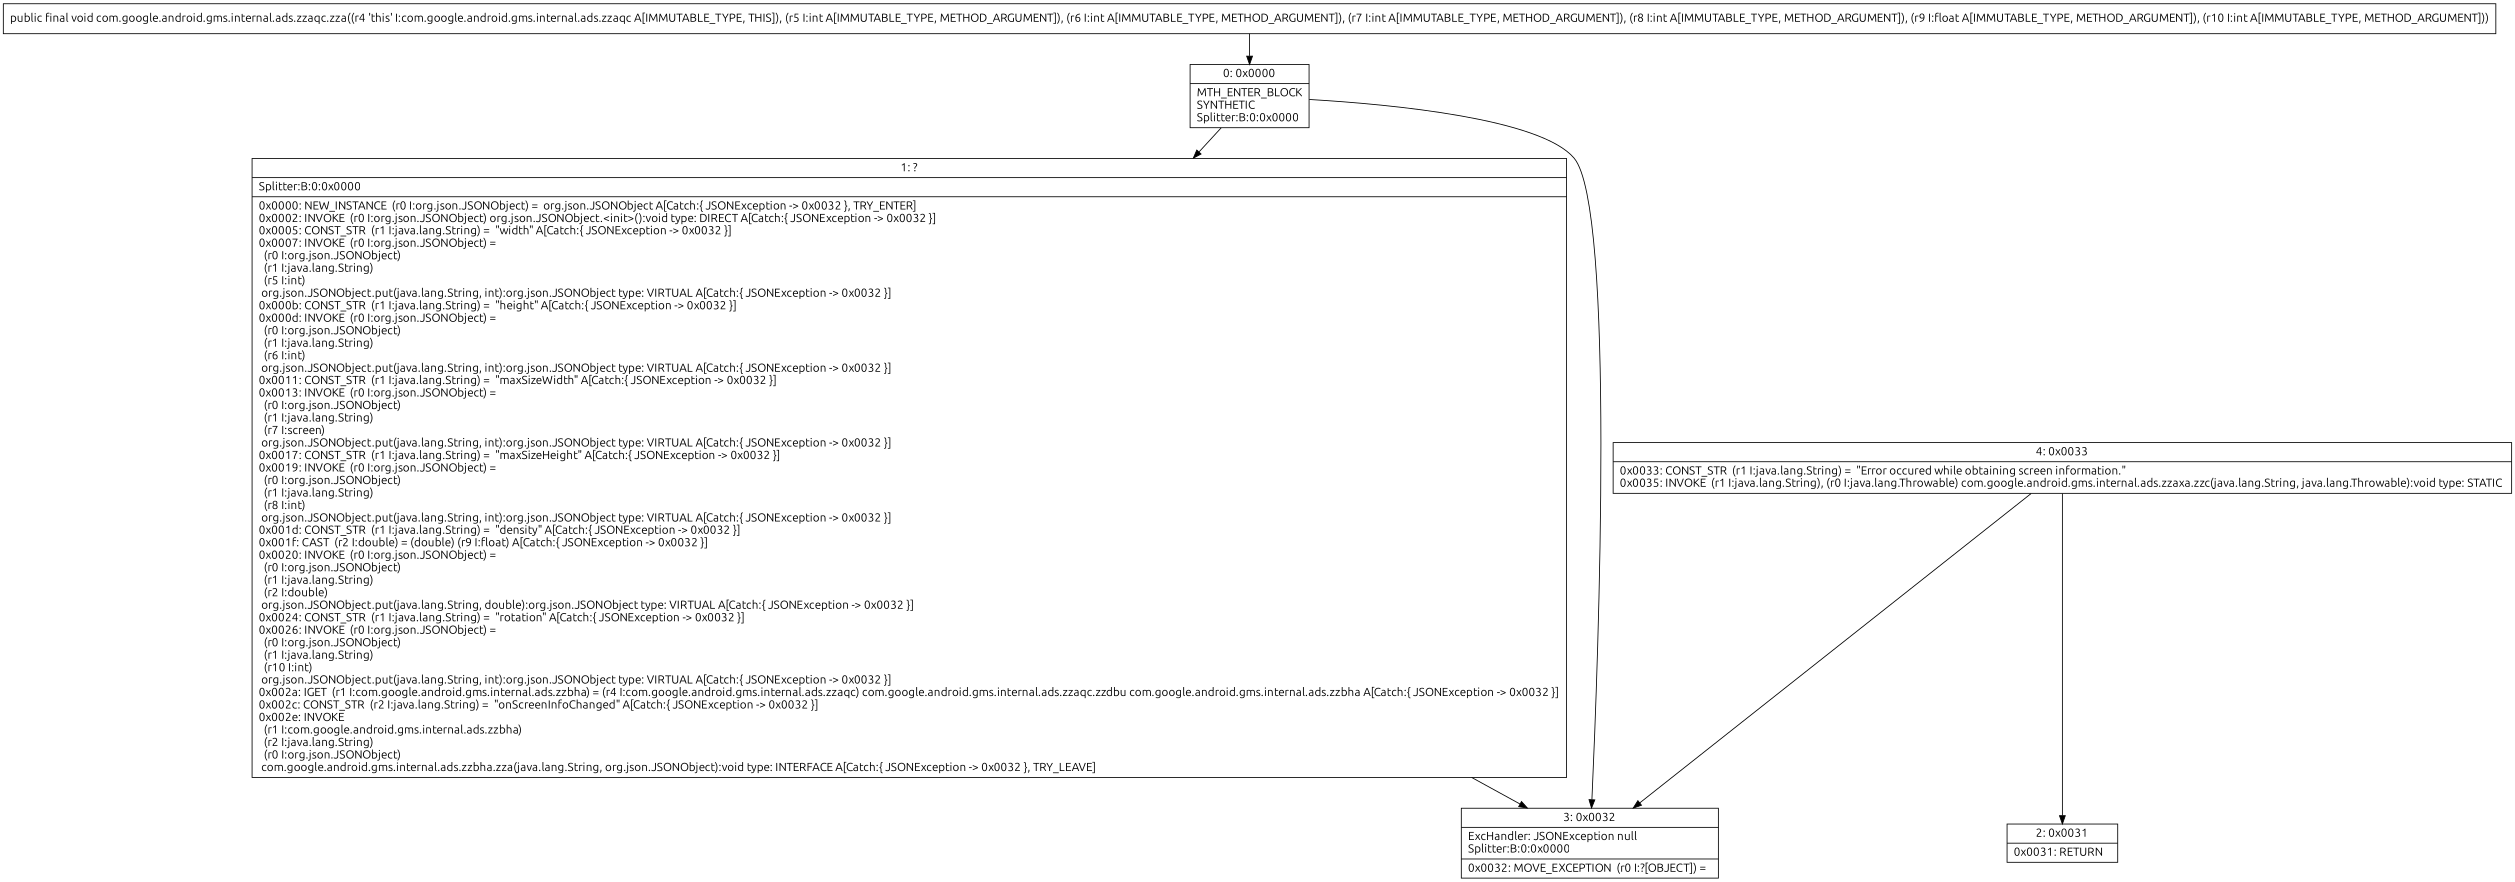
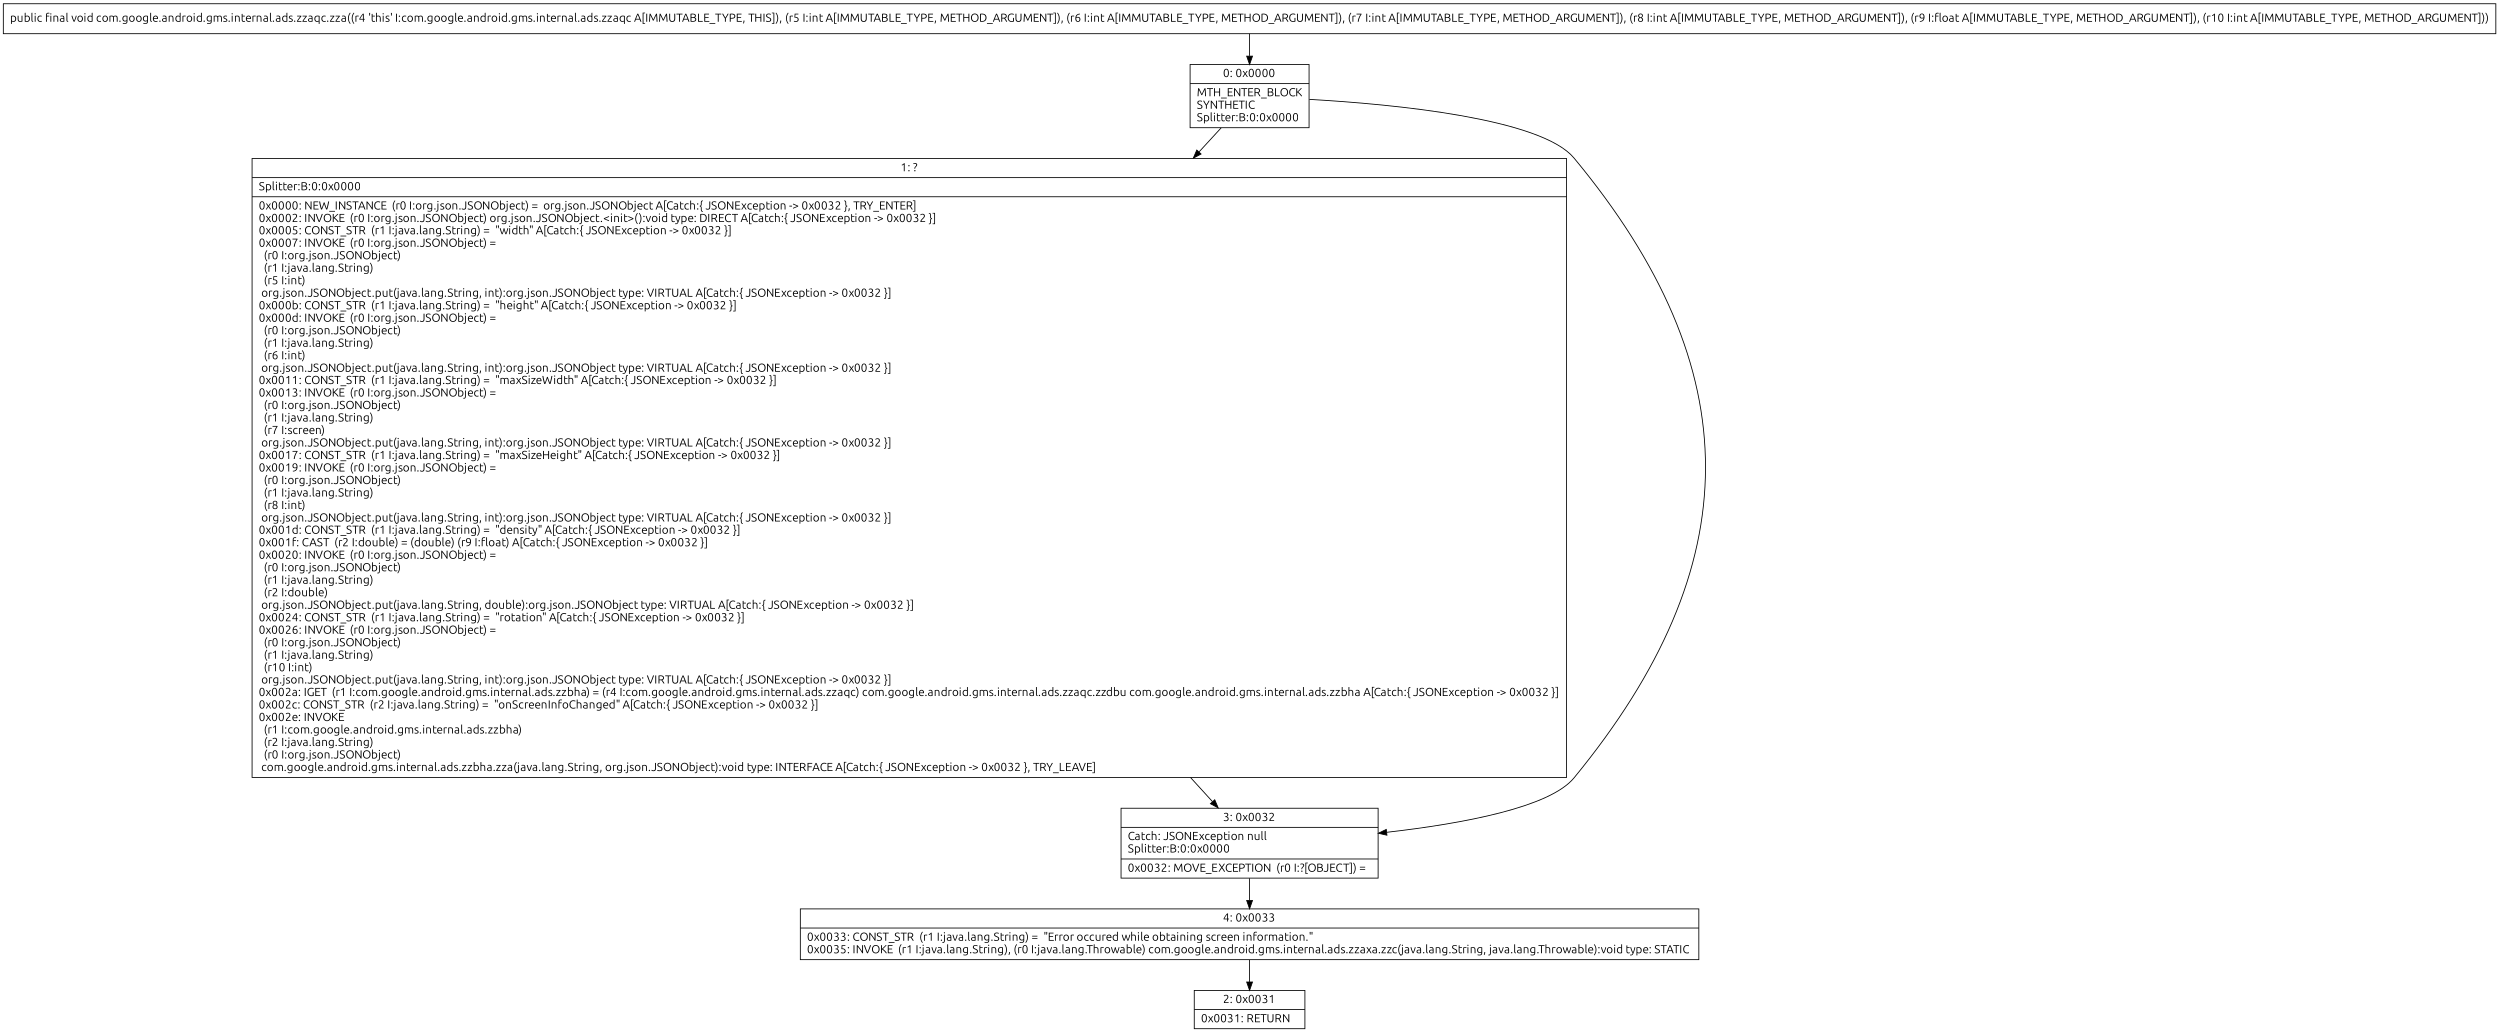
edge "4: 0x0033" -> "3: 0x0032": reversed
node "3: 0x0032": text "ExcHandler: JSONException null" -> "Catch: JSONException null"
